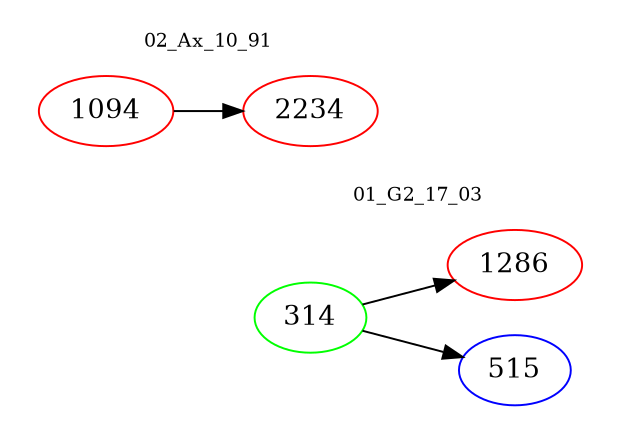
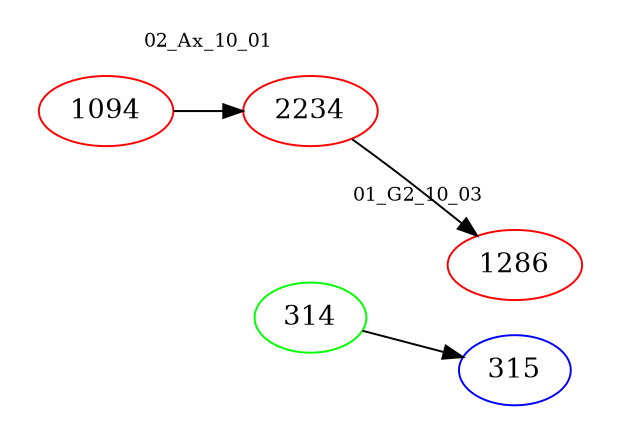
cluster "02_Ax_10_91": label "02_Ax_10_91" -> "02_Ax_10_01"
cluster "01_G2_17_03": label "01_G2_17_03" -> "01_G2_10_03"
edge "314" -> "1286": now "2234" -> "1286"
node "515": label "515" -> "315"
